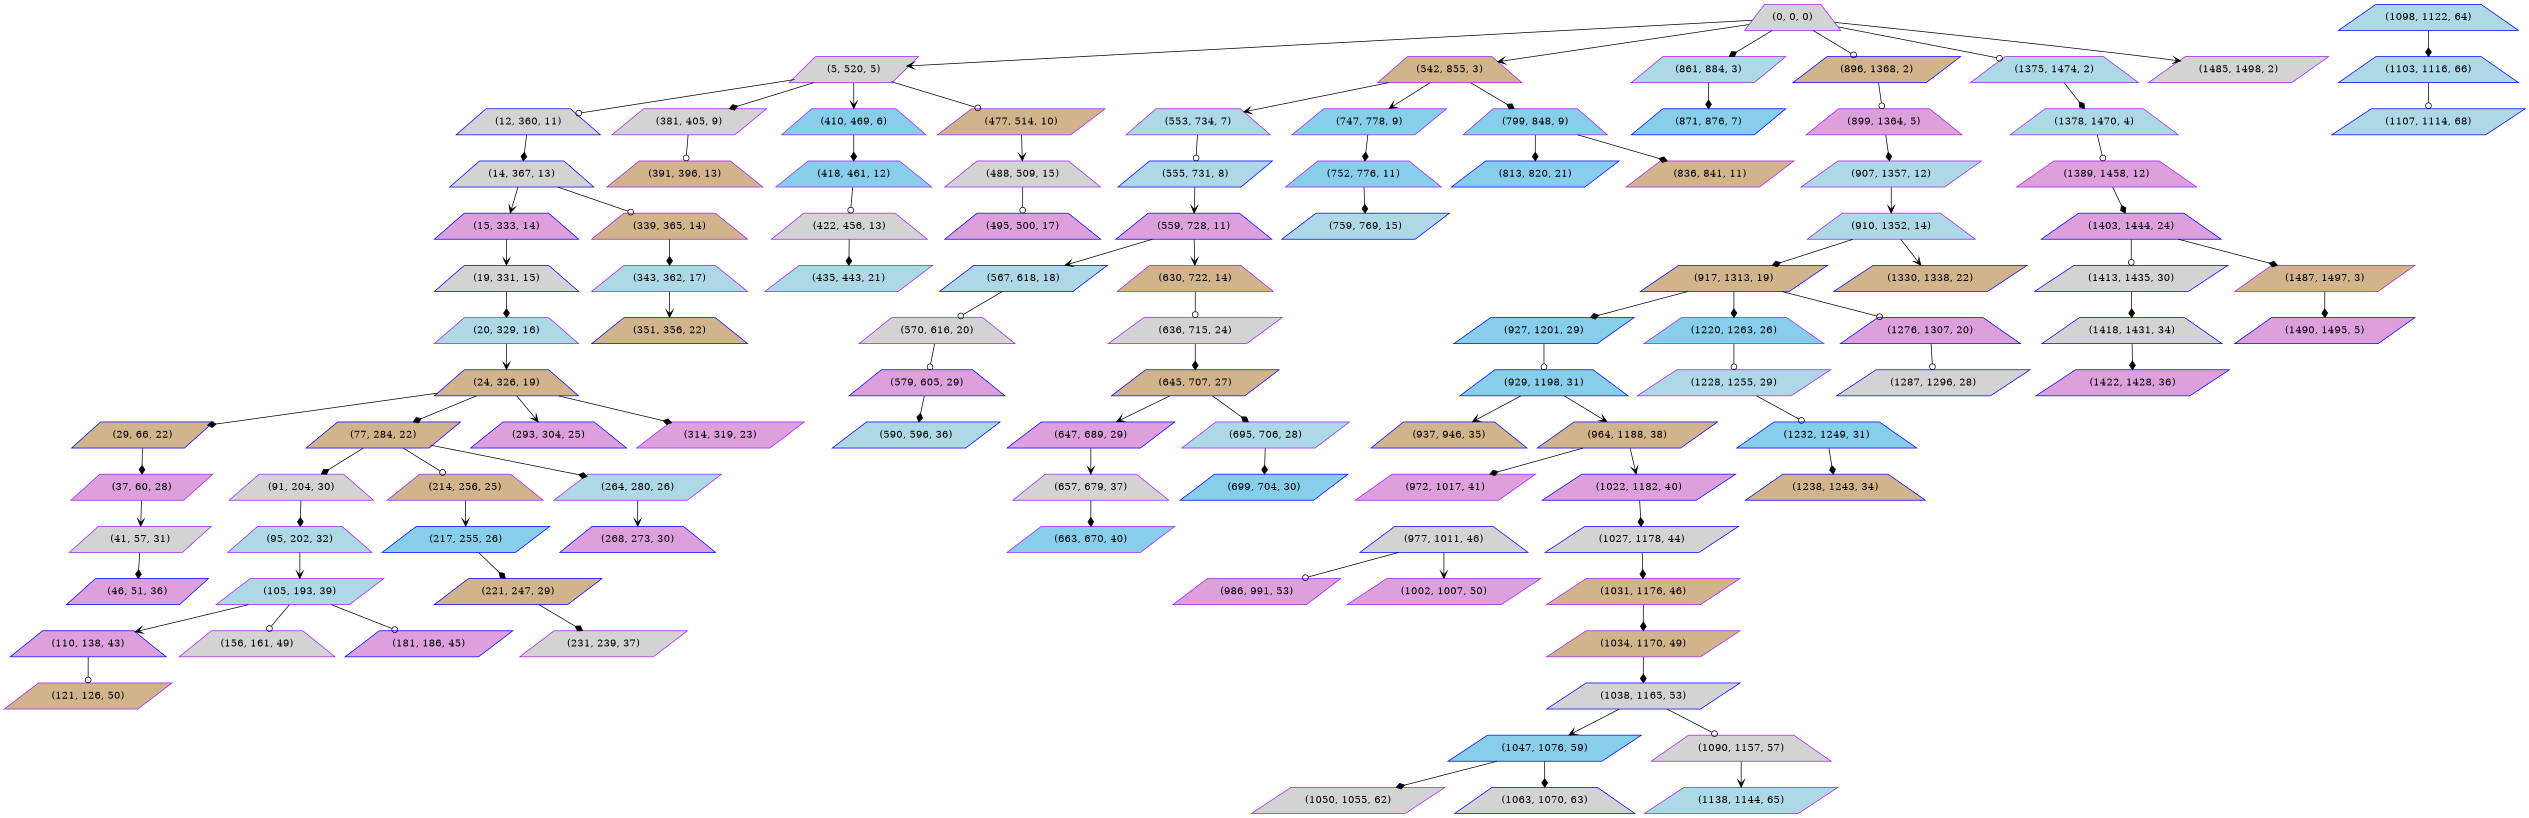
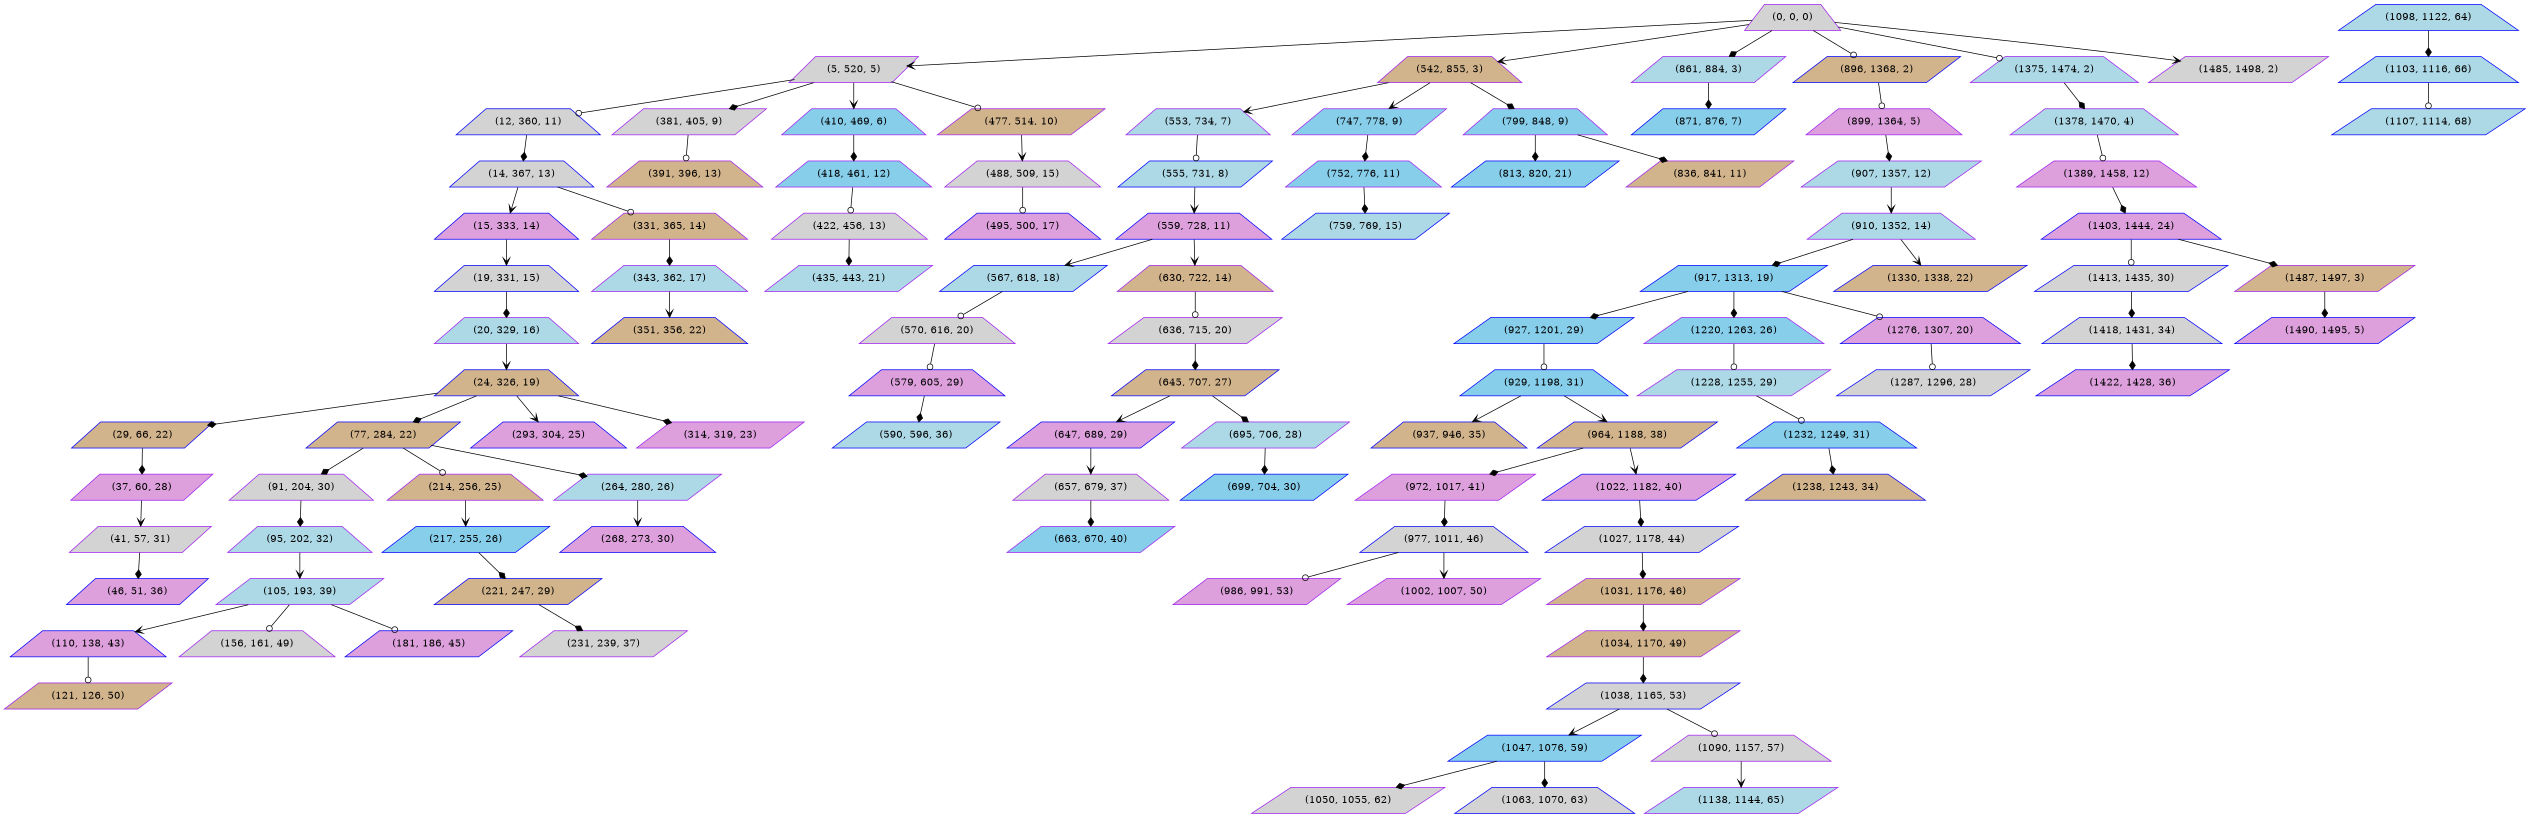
node "(339, 365, 14)": label "(339, 365, 14)" -> "(331, 365, 14)"
node "(917, 1313, 19)": fillcolor tan -> skyblue
node "(636, 715, 24)": label "(636, 715, 24)" -> "(636, 715, 20)"
edge "(972, 1017, 41)" -> "(977, 1011, 46)": added
